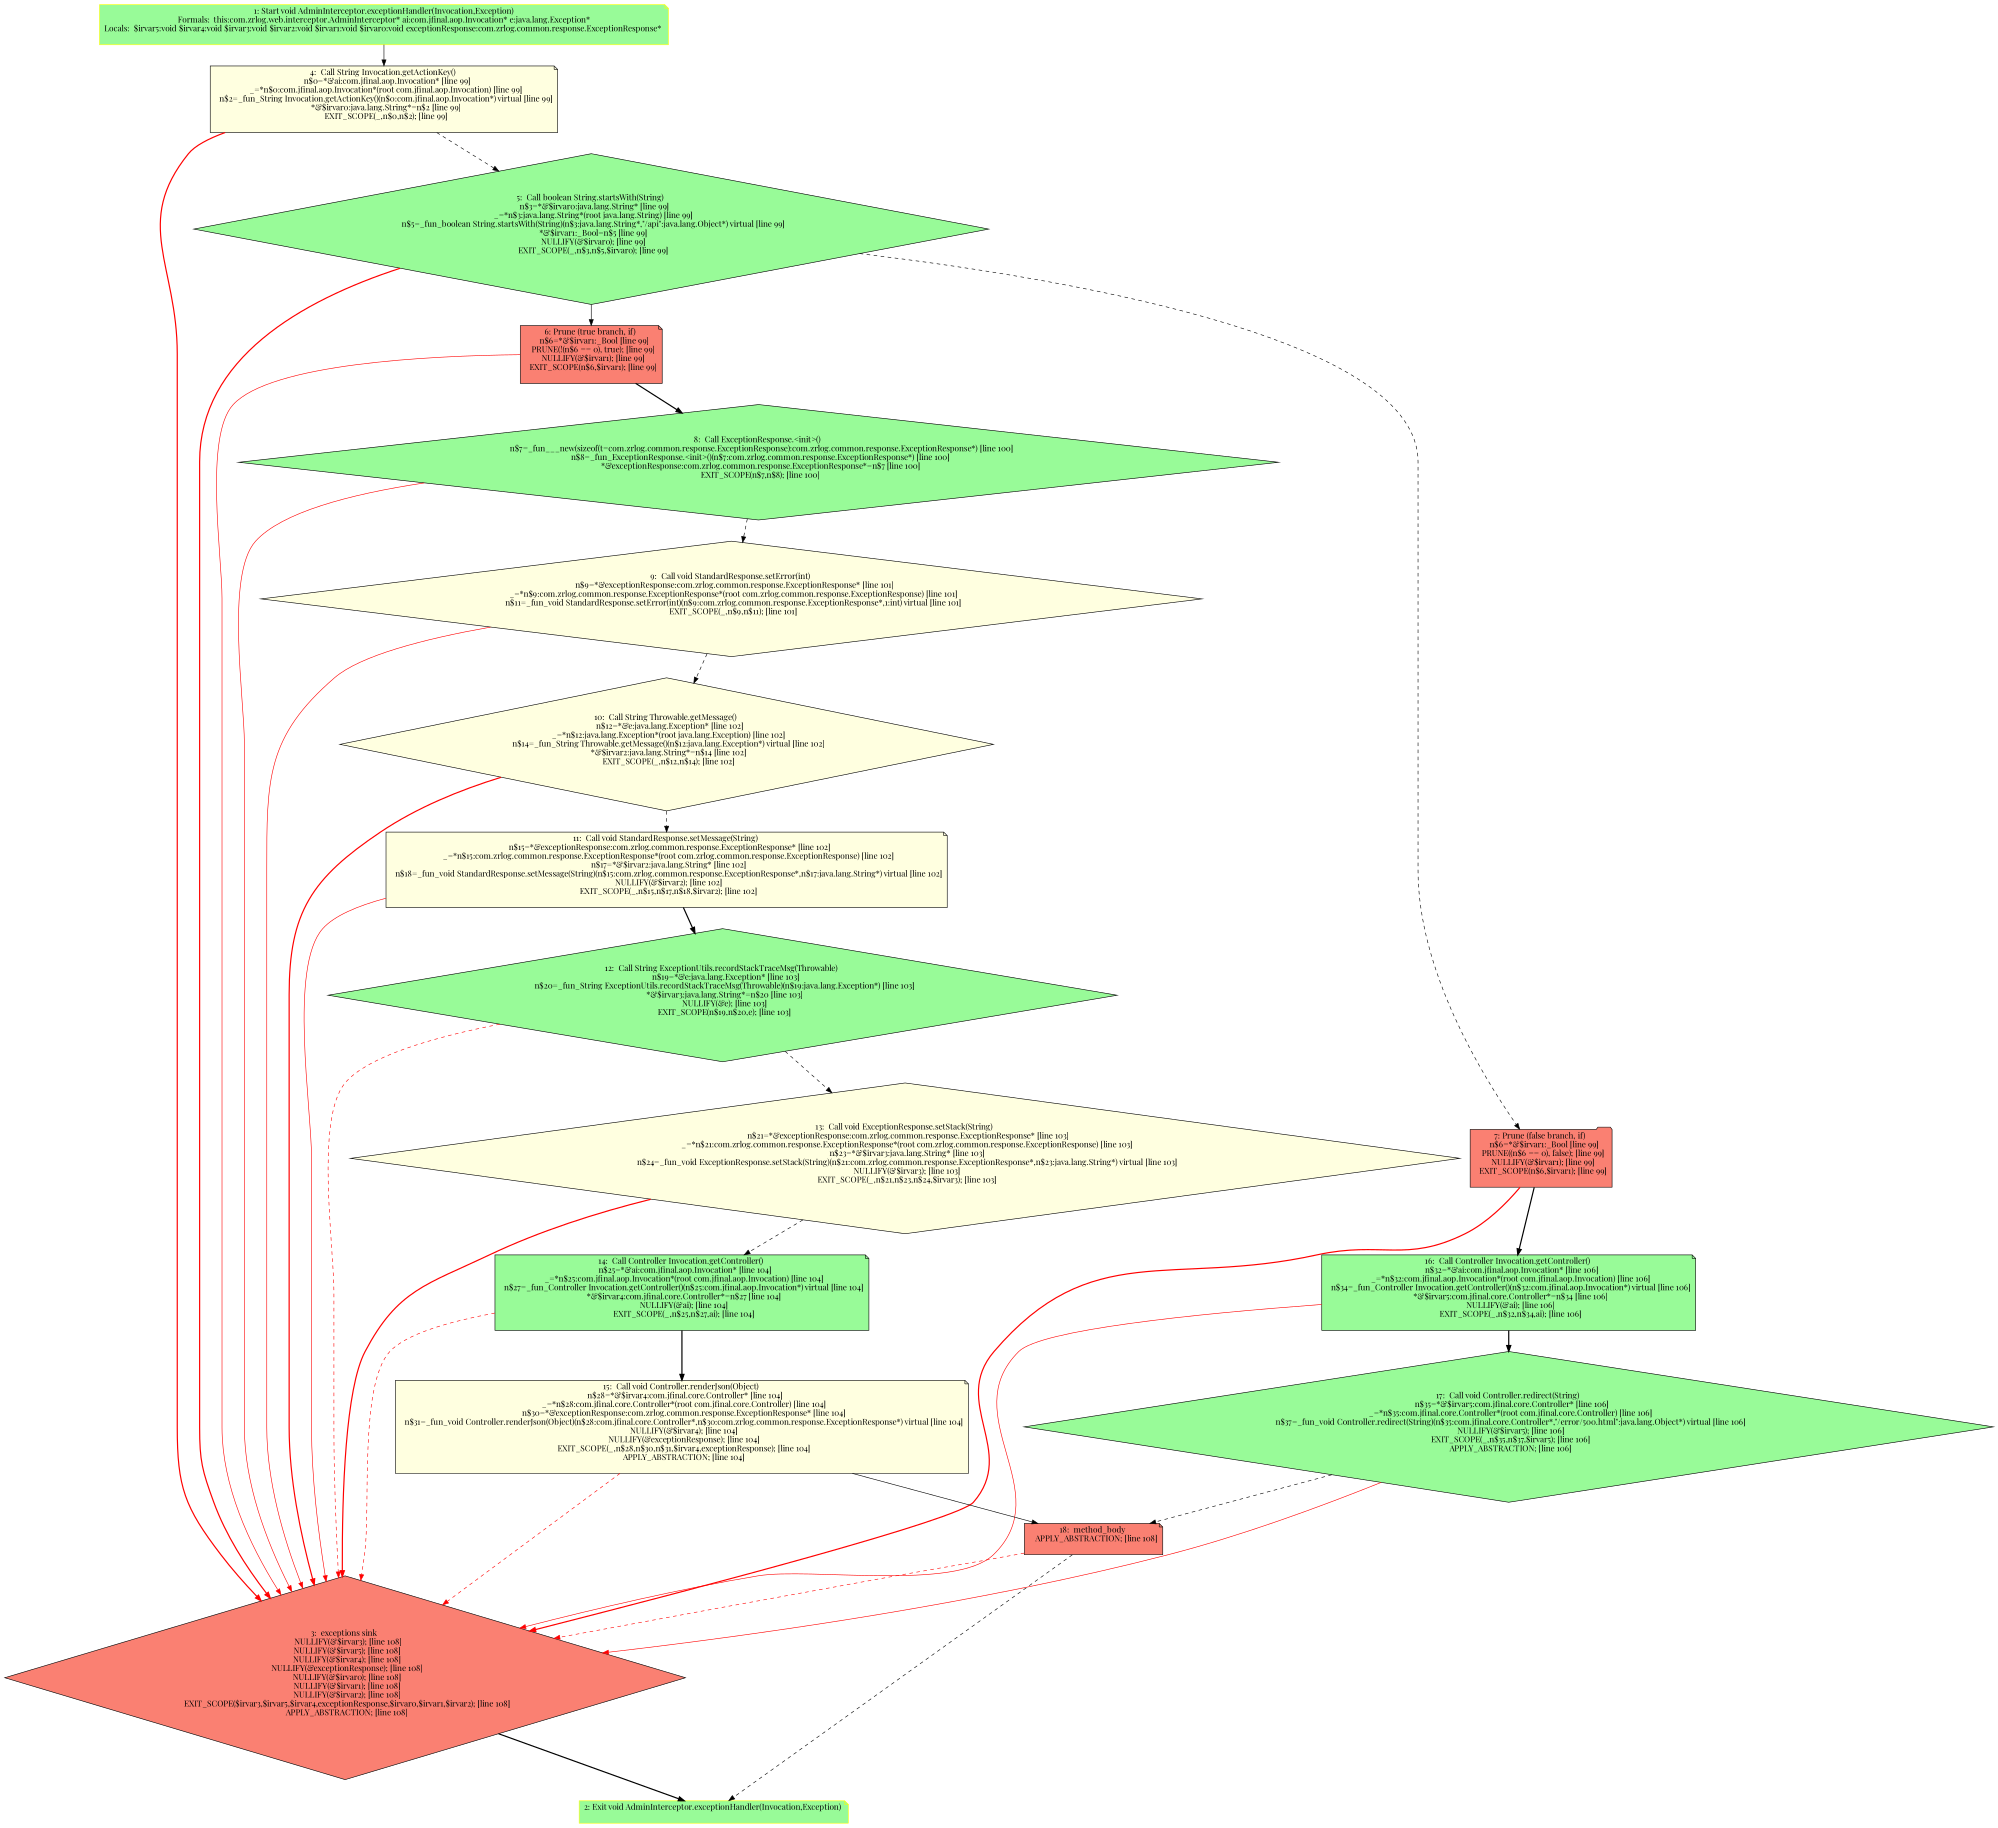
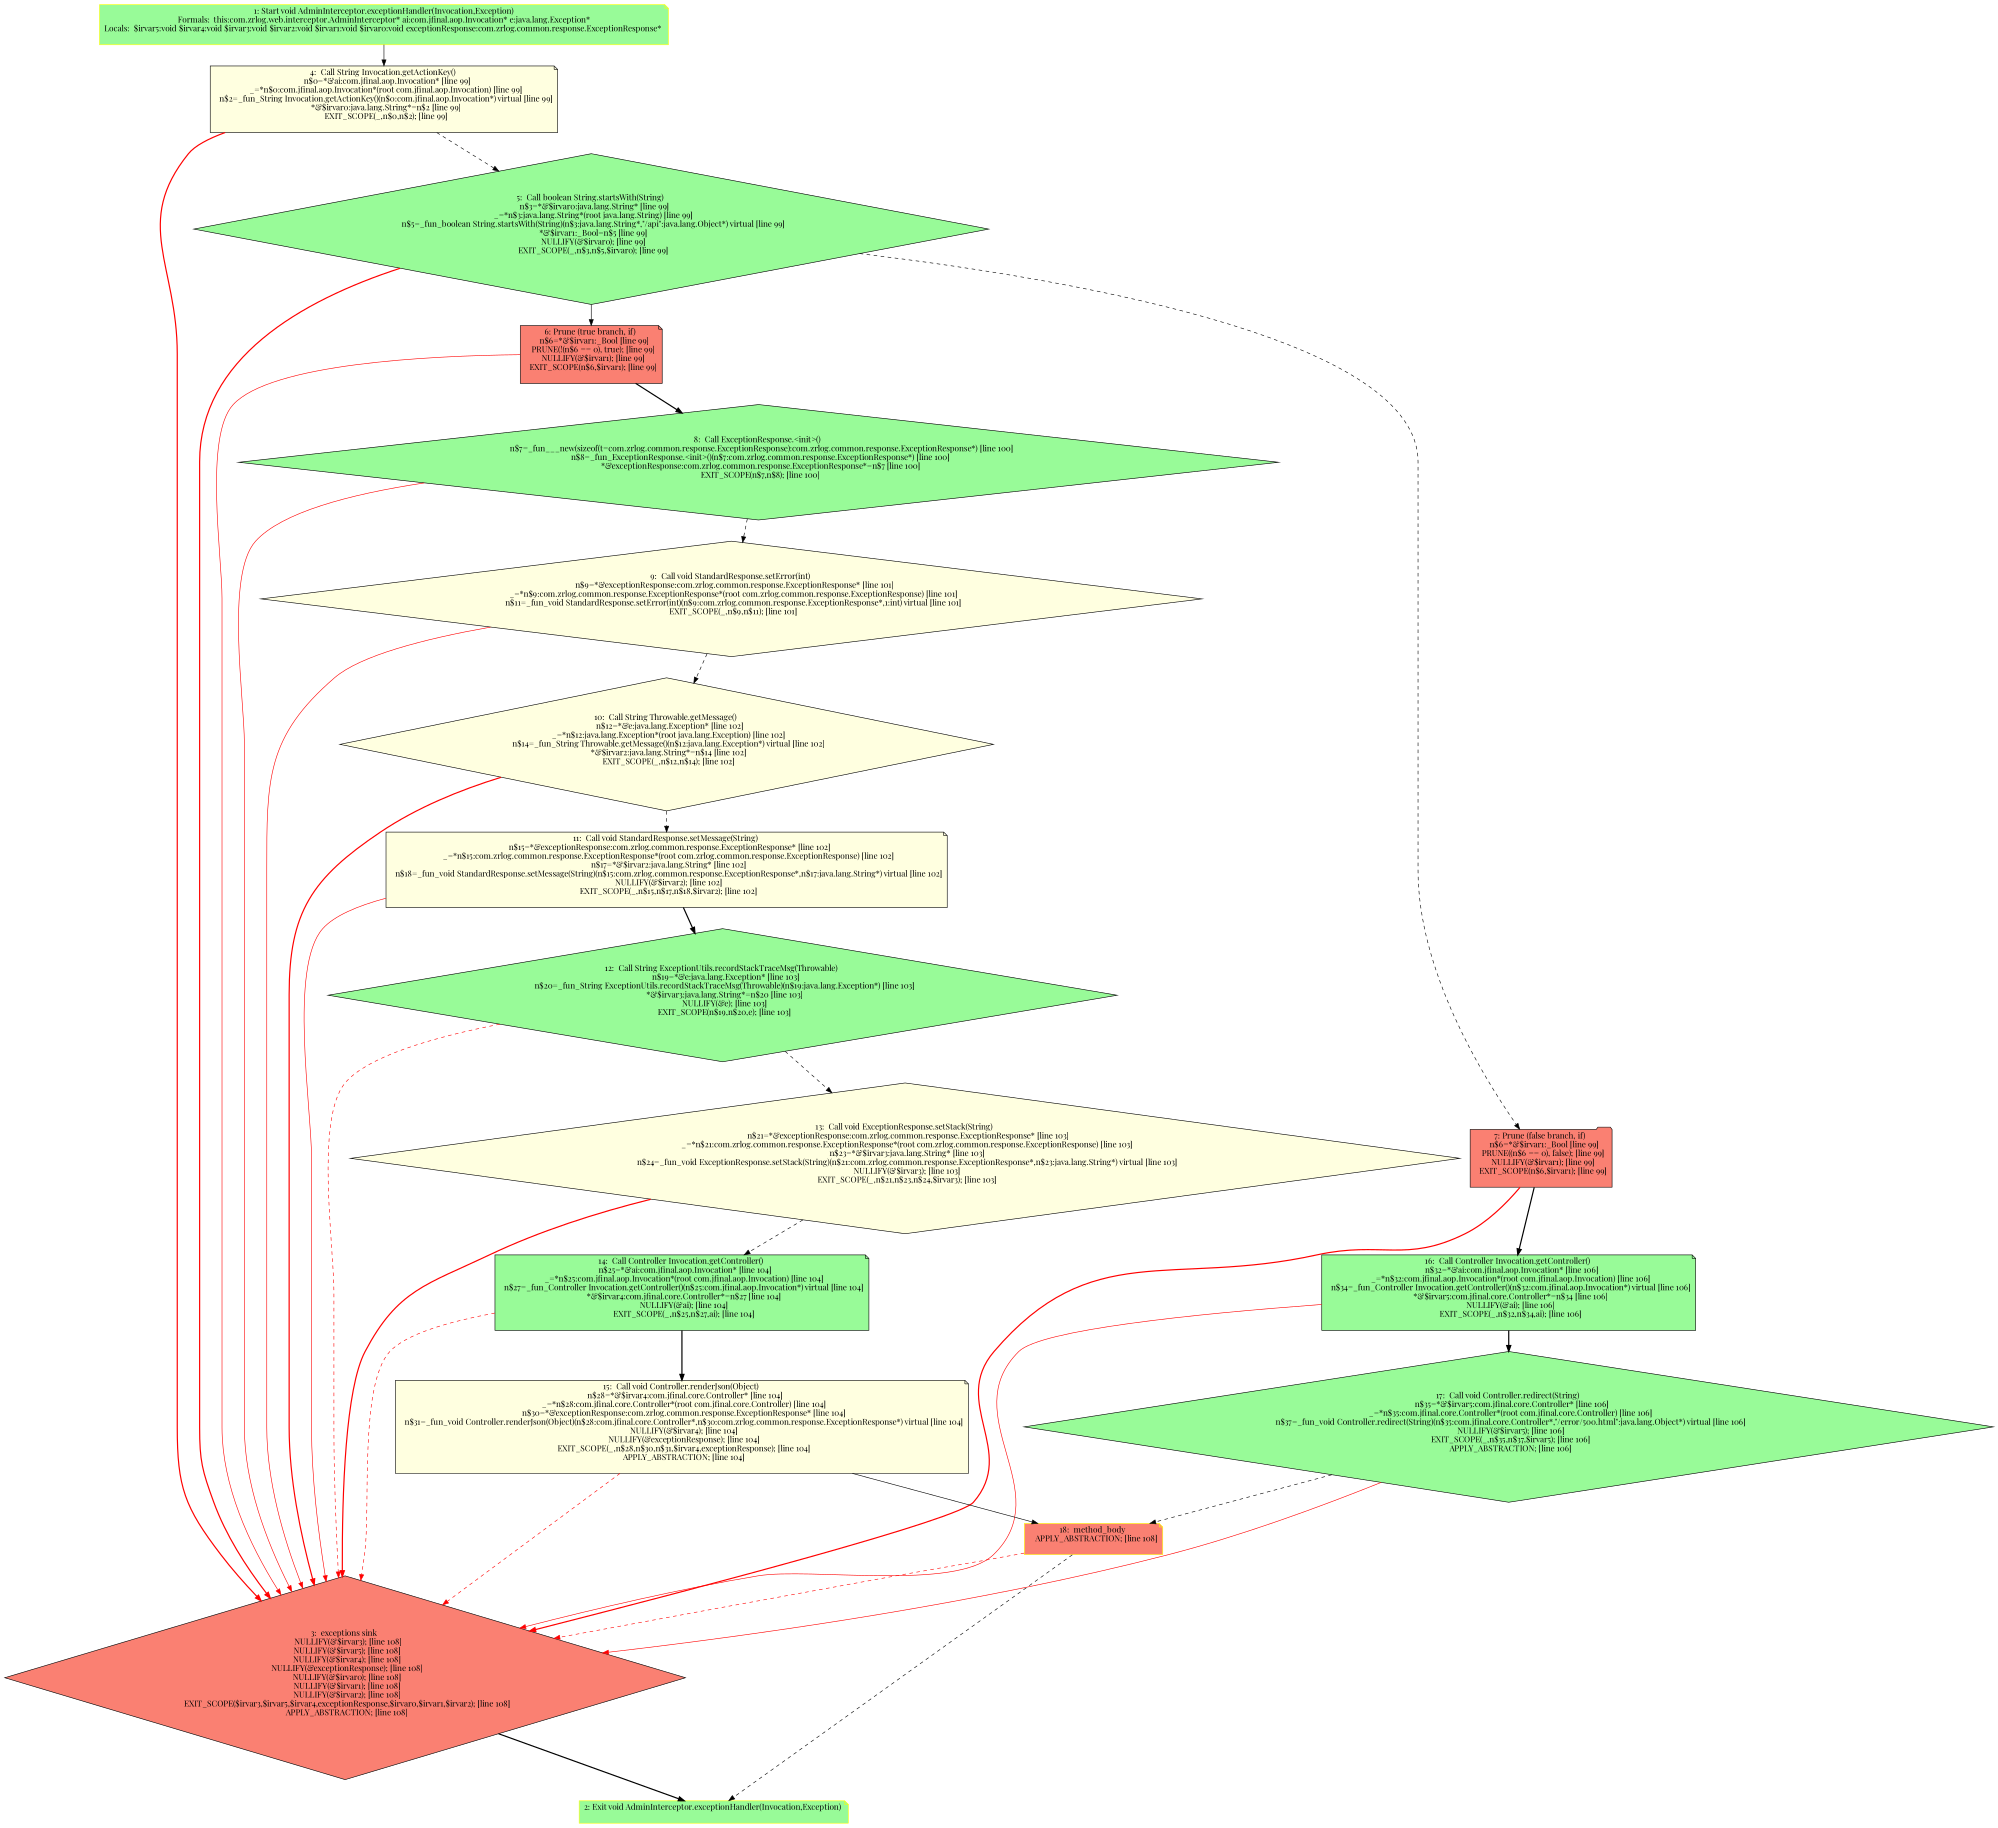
node "18:  method_body APPLY_ABSTRACTION; [line 108]": color black -> yellow
